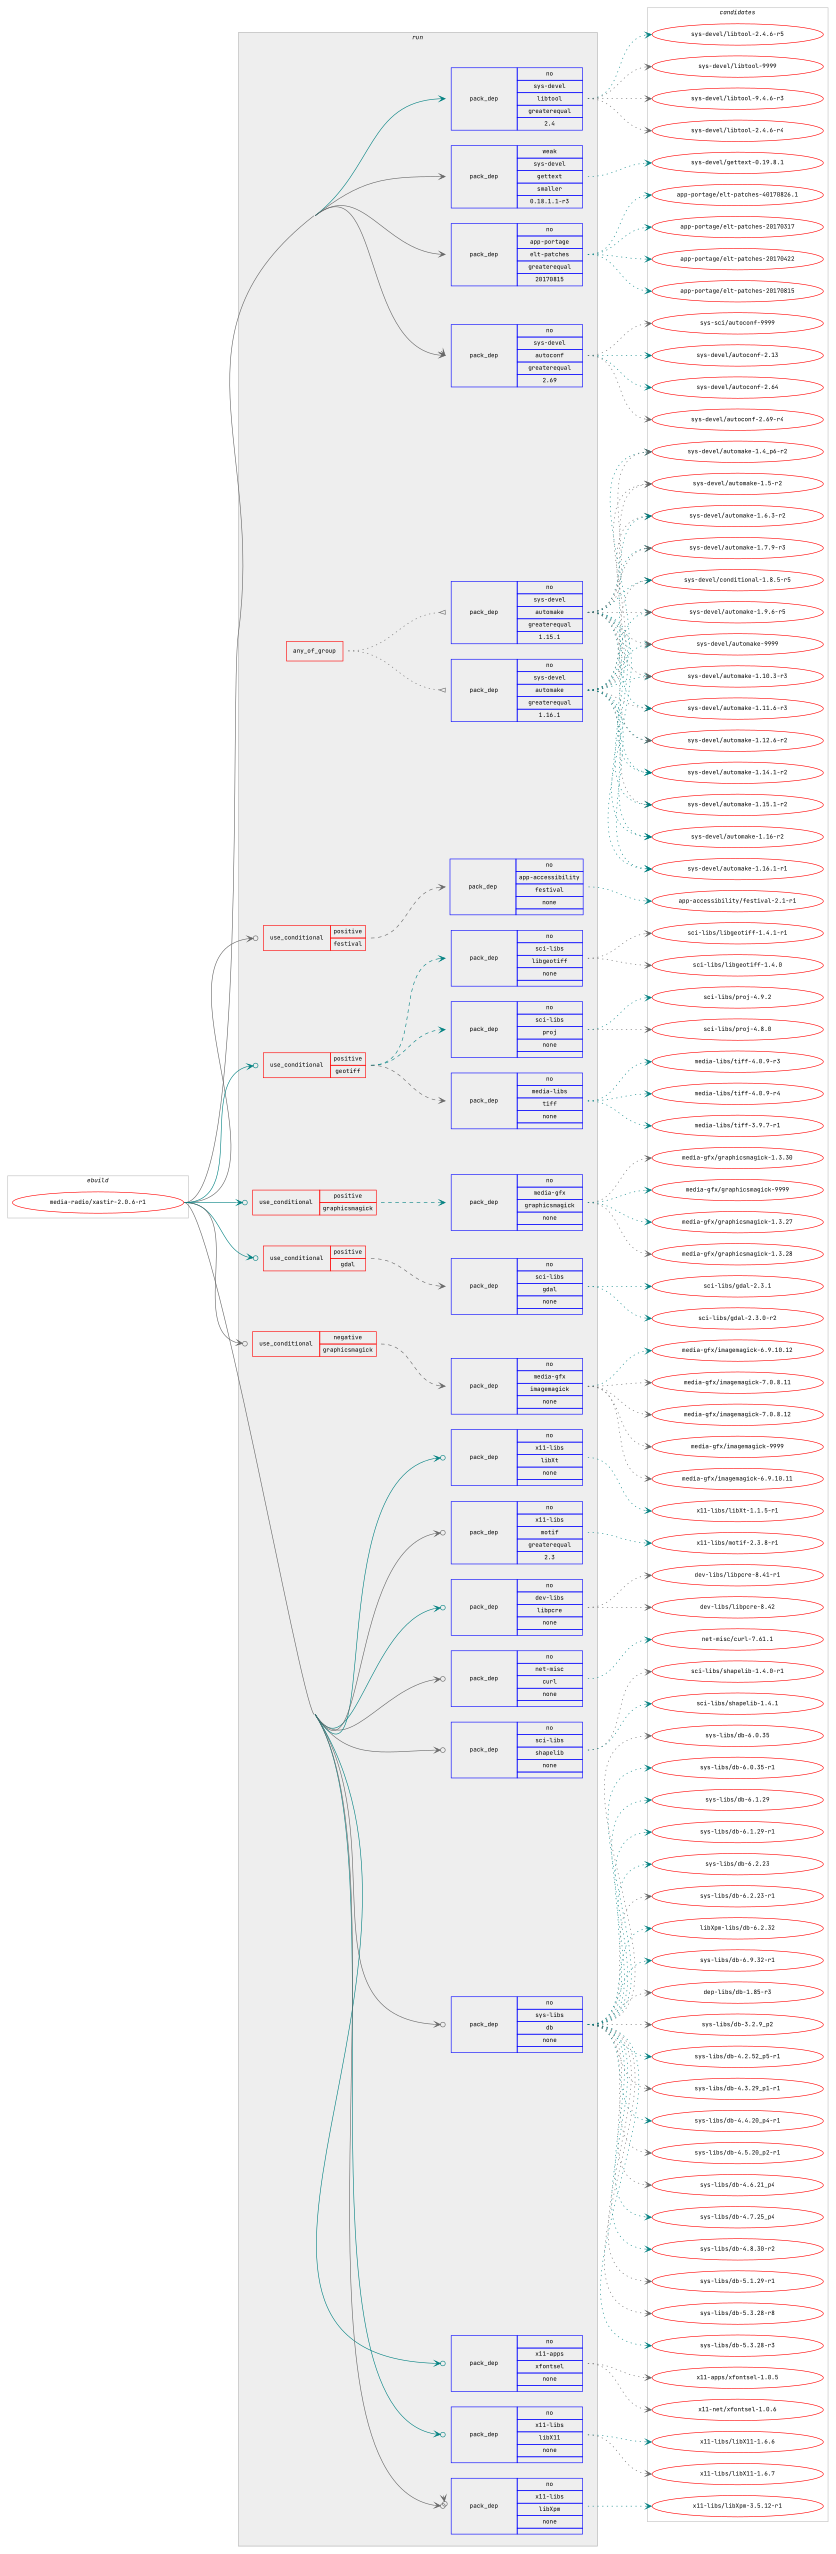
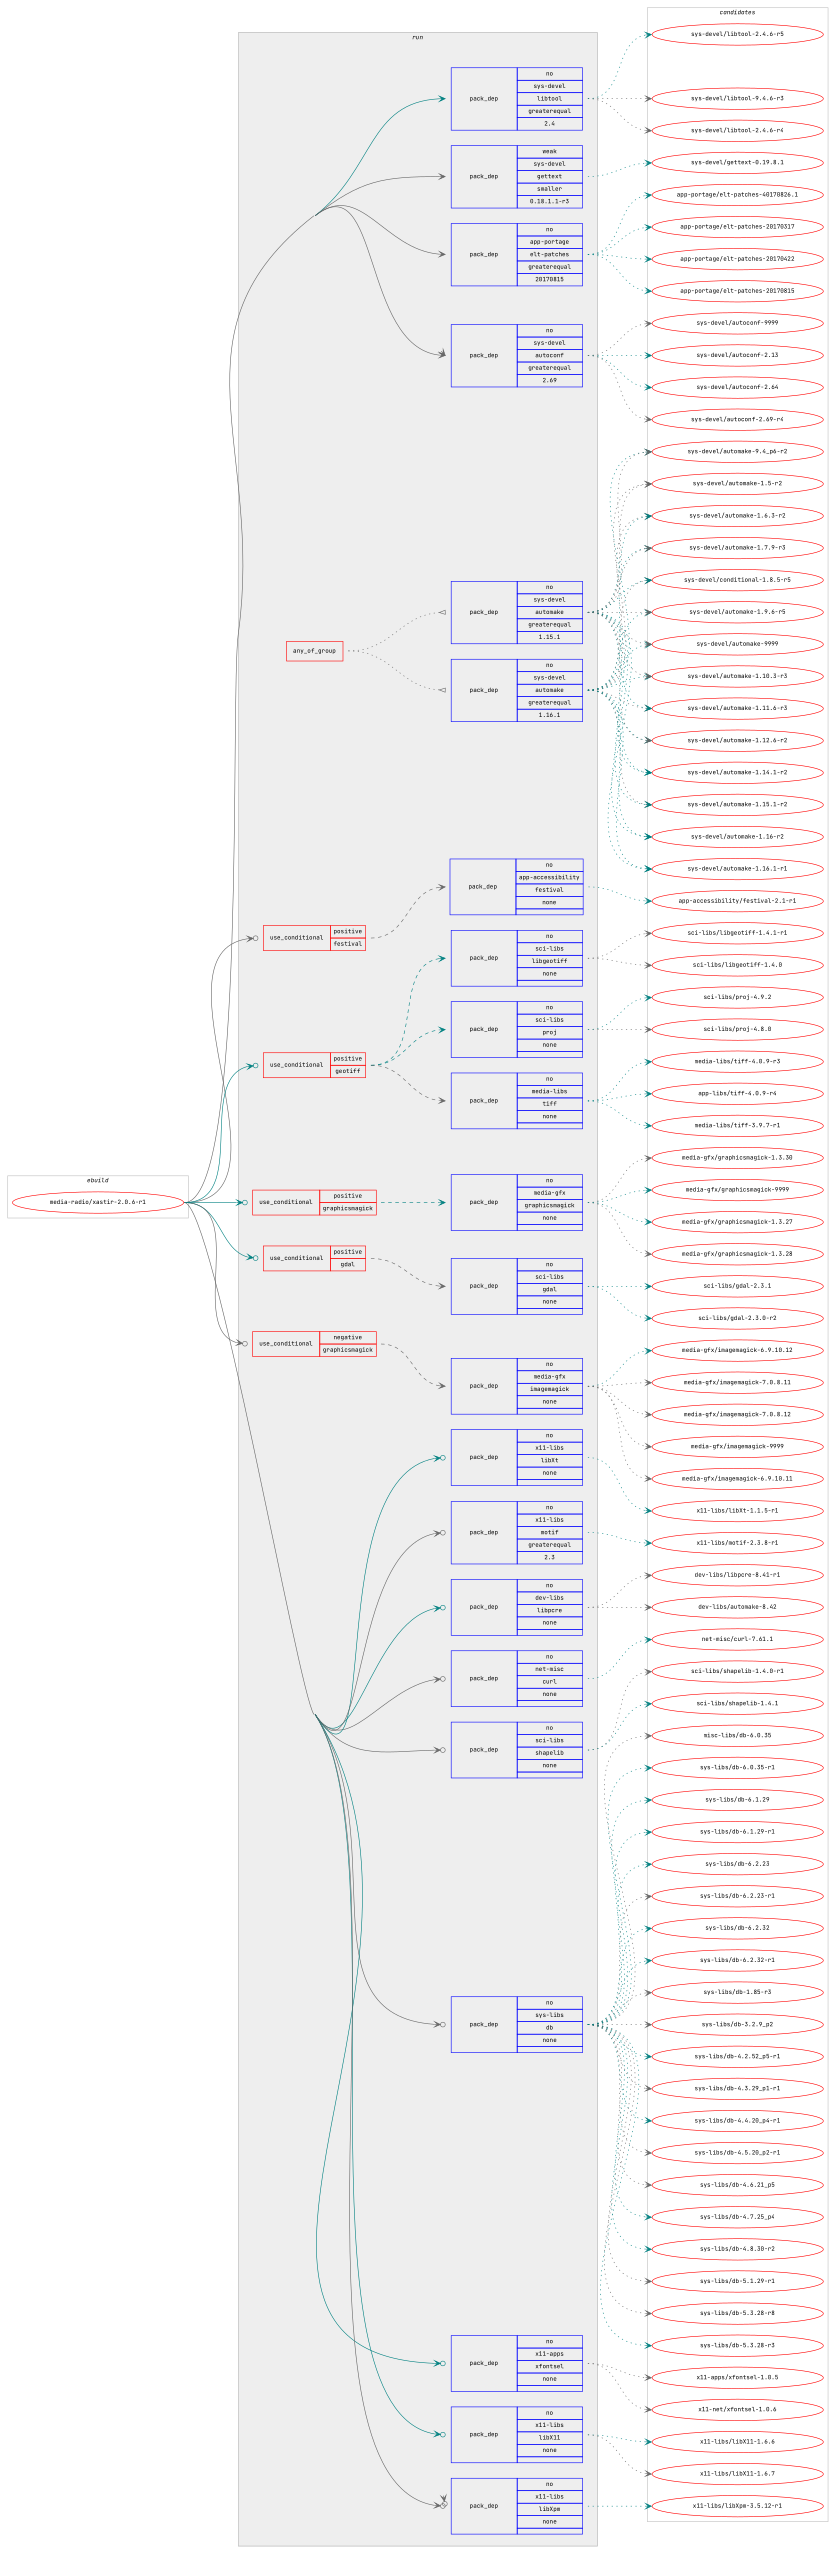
node "sys-devel/libtool-9999": removed
node "sys-sci/autoconf-9999": label "sys-sci/autoconf-9999" -> "sys-devel/autoconf-9999"
node "sys-devel/automake-1.4_p6-r2": label "sys-devel/automake-1.4_p6-r2" -> "sys-devel/automake-9.4_p6-r2"
node "media-libs/tiff-4.0.9-r4": label "media-libs/tiff-4.0.9-r4" -> "app-libs/tiff-4.0.9-r4"
node "dev-libs/libpcre-8.42": label "dev-libs/libpcre-8.42" -> "dev-libs/automake-8.42"
node "sys-libs/db-6.0.35": label "sys-libs/db-6.0.35" -> "misc-libs/db-6.0.35"
node "libXpm-libs/db-6.2.32": label "libXpm-libs/db-6.2.32" -> "sys-libs/db-6.2.32"
node "sys-libs/db-6.9.32-r1": label "sys-libs/db-6.9.32-r1" -> "sys-libs/db-6.2.32-r1"
node "dep-libs/db-1.85-r3": label "dep-libs/db-1.85-r3" -> "sys-libs/db-1.85-r3"
node "sys-libs/db-4.6.21_p4": label "sys-libs/db-4.6.21_p4" -> "sys-libs/db-4.6.21_p5"
